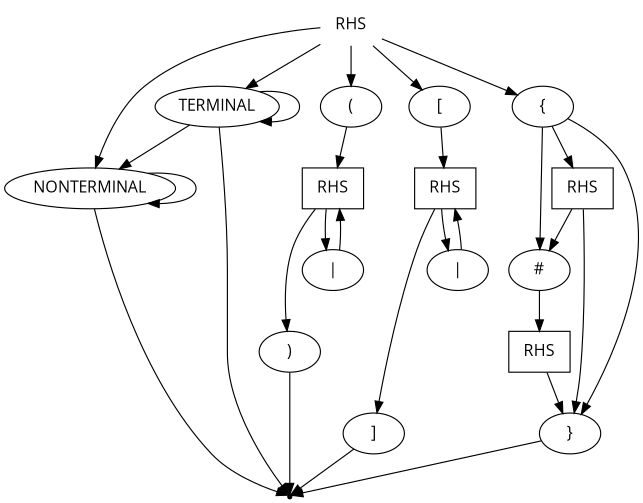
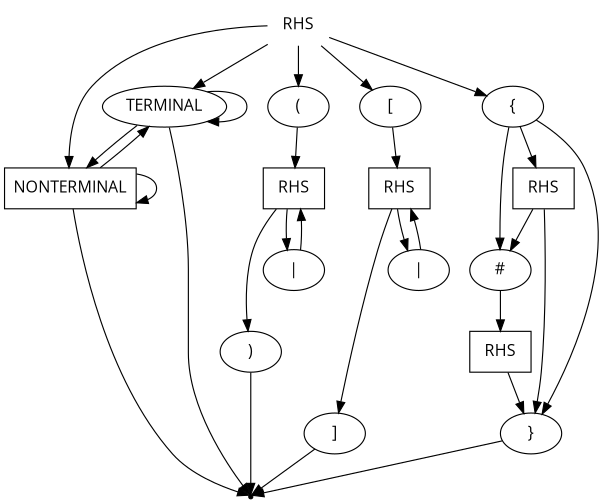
edge "NONTERMINAL" -> "TERMINAL": added
node "NONTERMINAL": shape ellipse -> box
